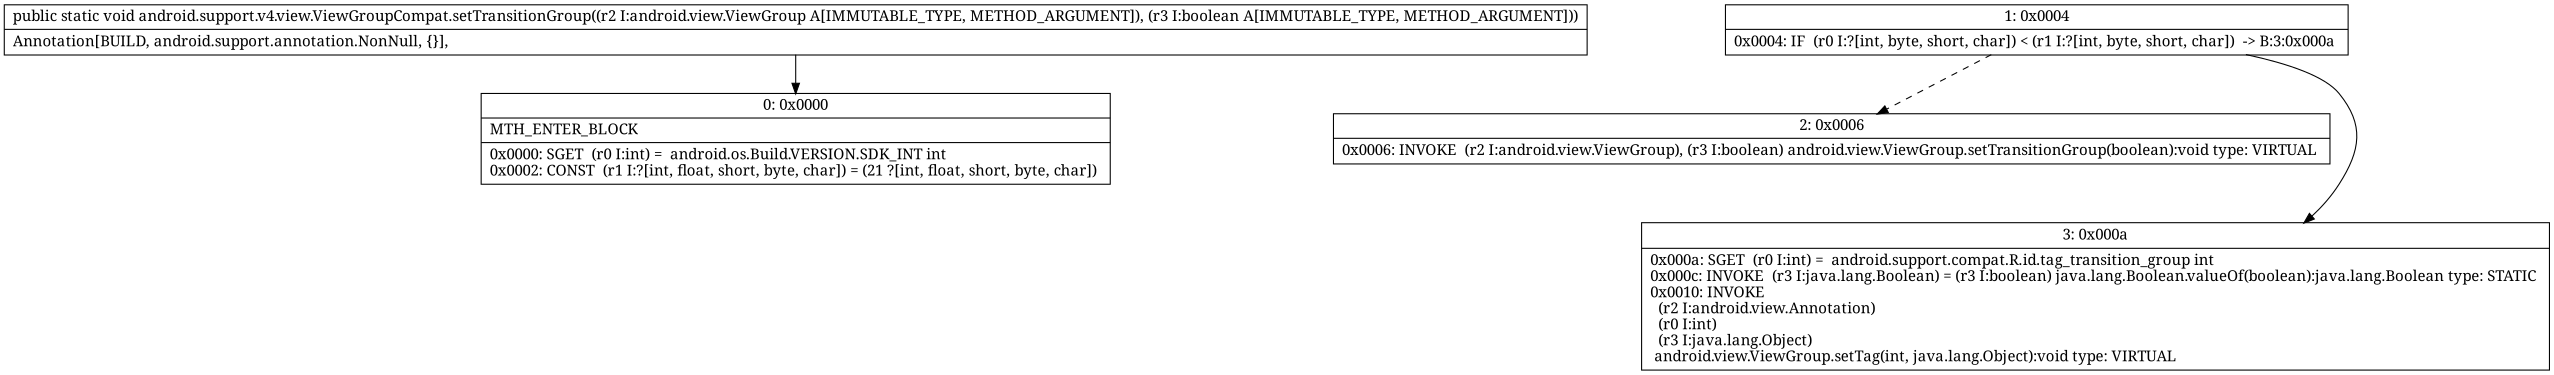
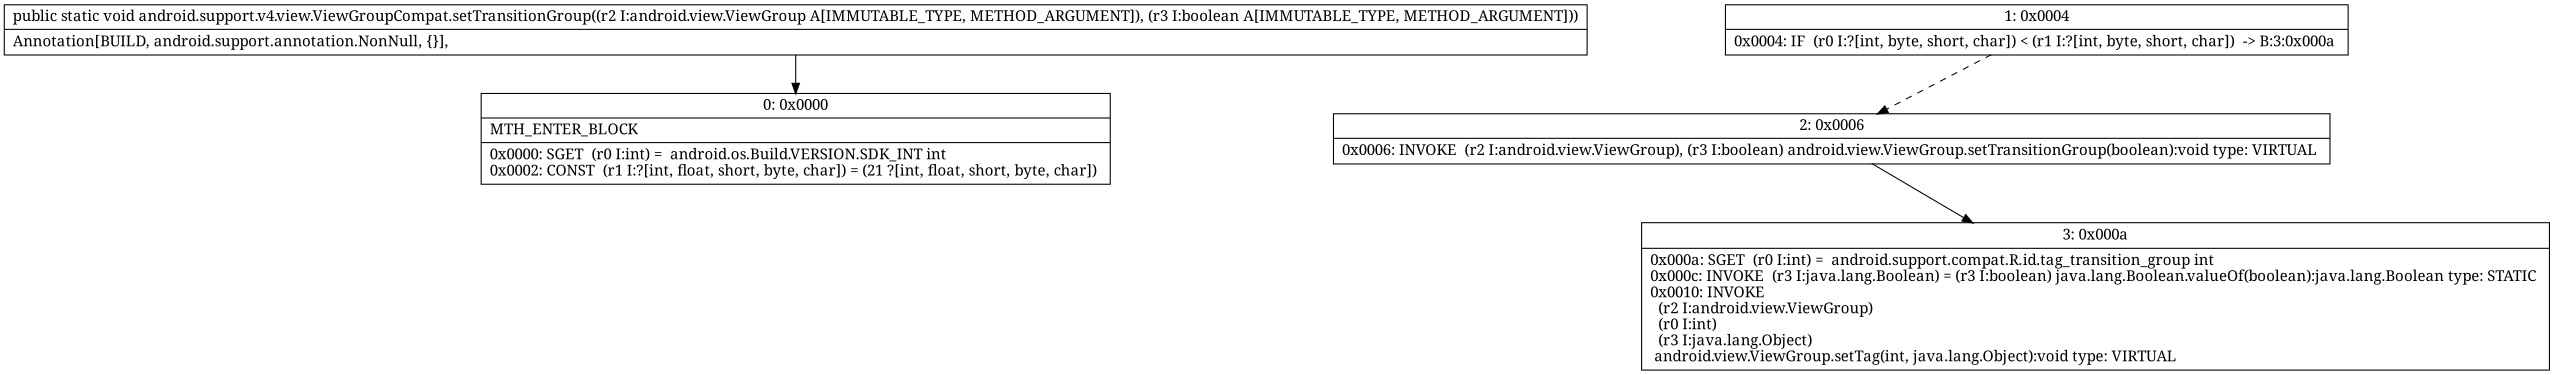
edge "1: 0x0004" -> "3: 0x000a": now "2: 0x0006" -> "3: 0x000a"
node "3: 0x000a": text "(r2 I:android.view.Annotation)" -> "(r2 I:android.view.ViewGroup)"
